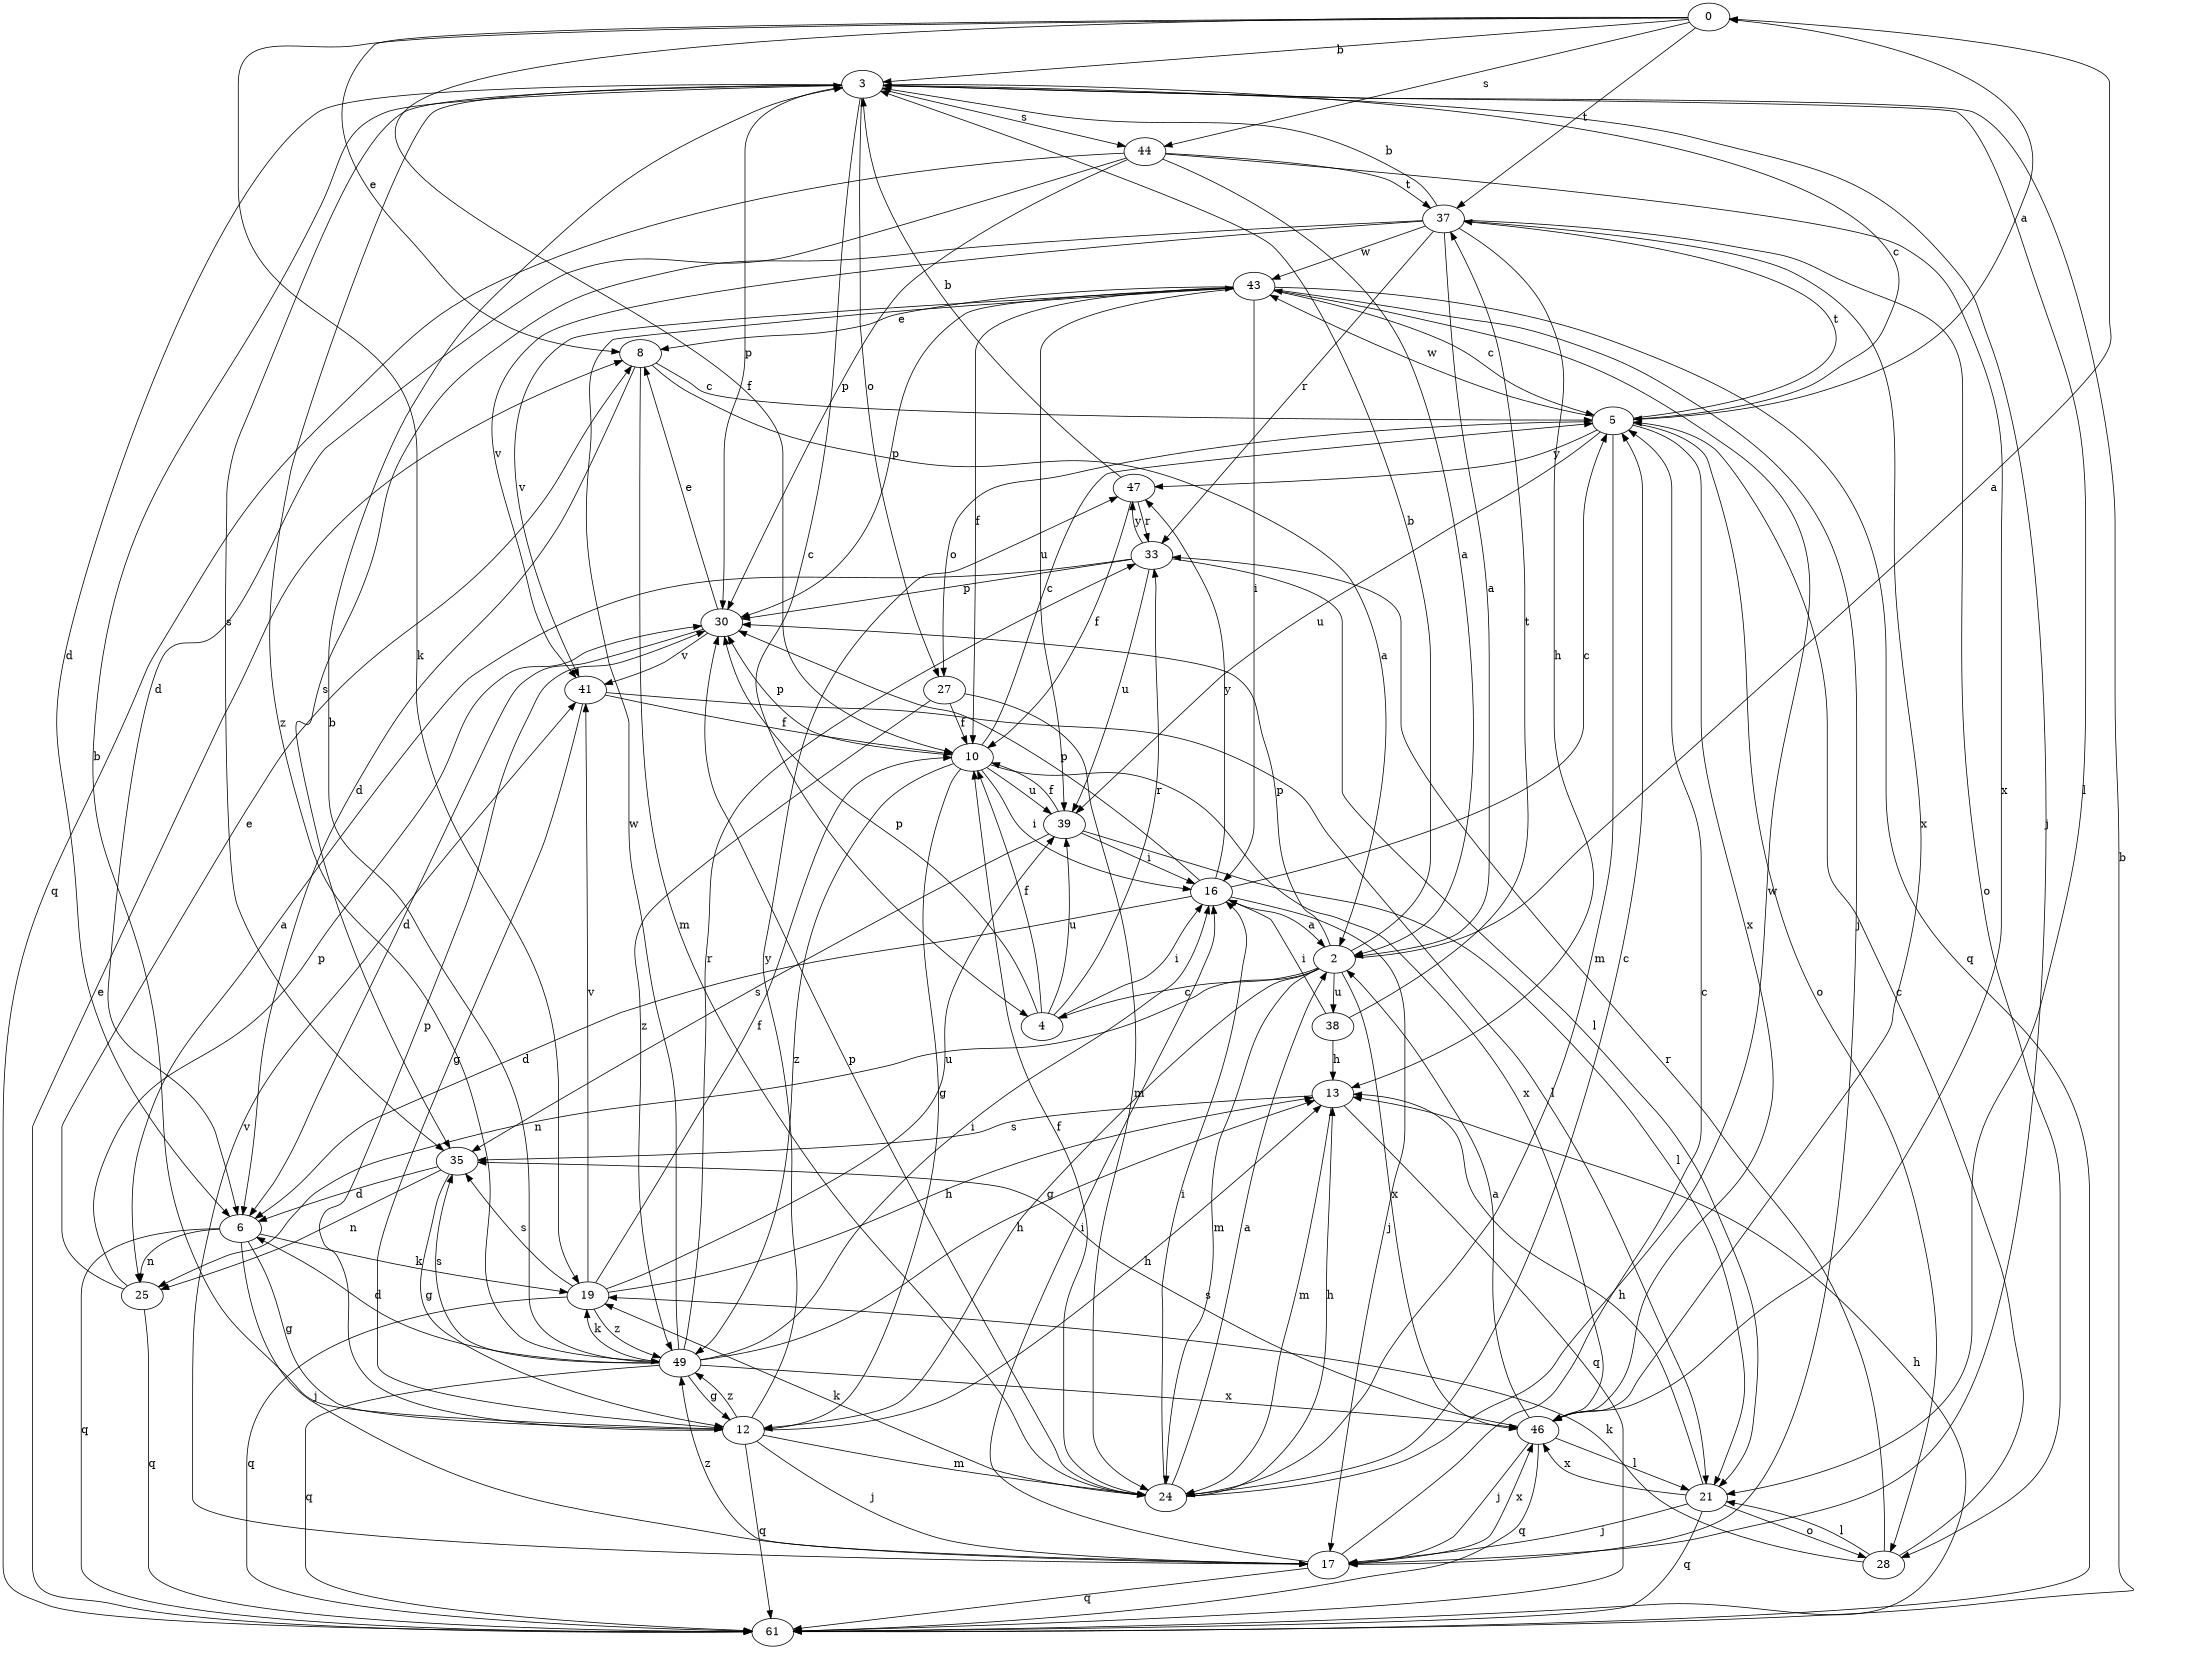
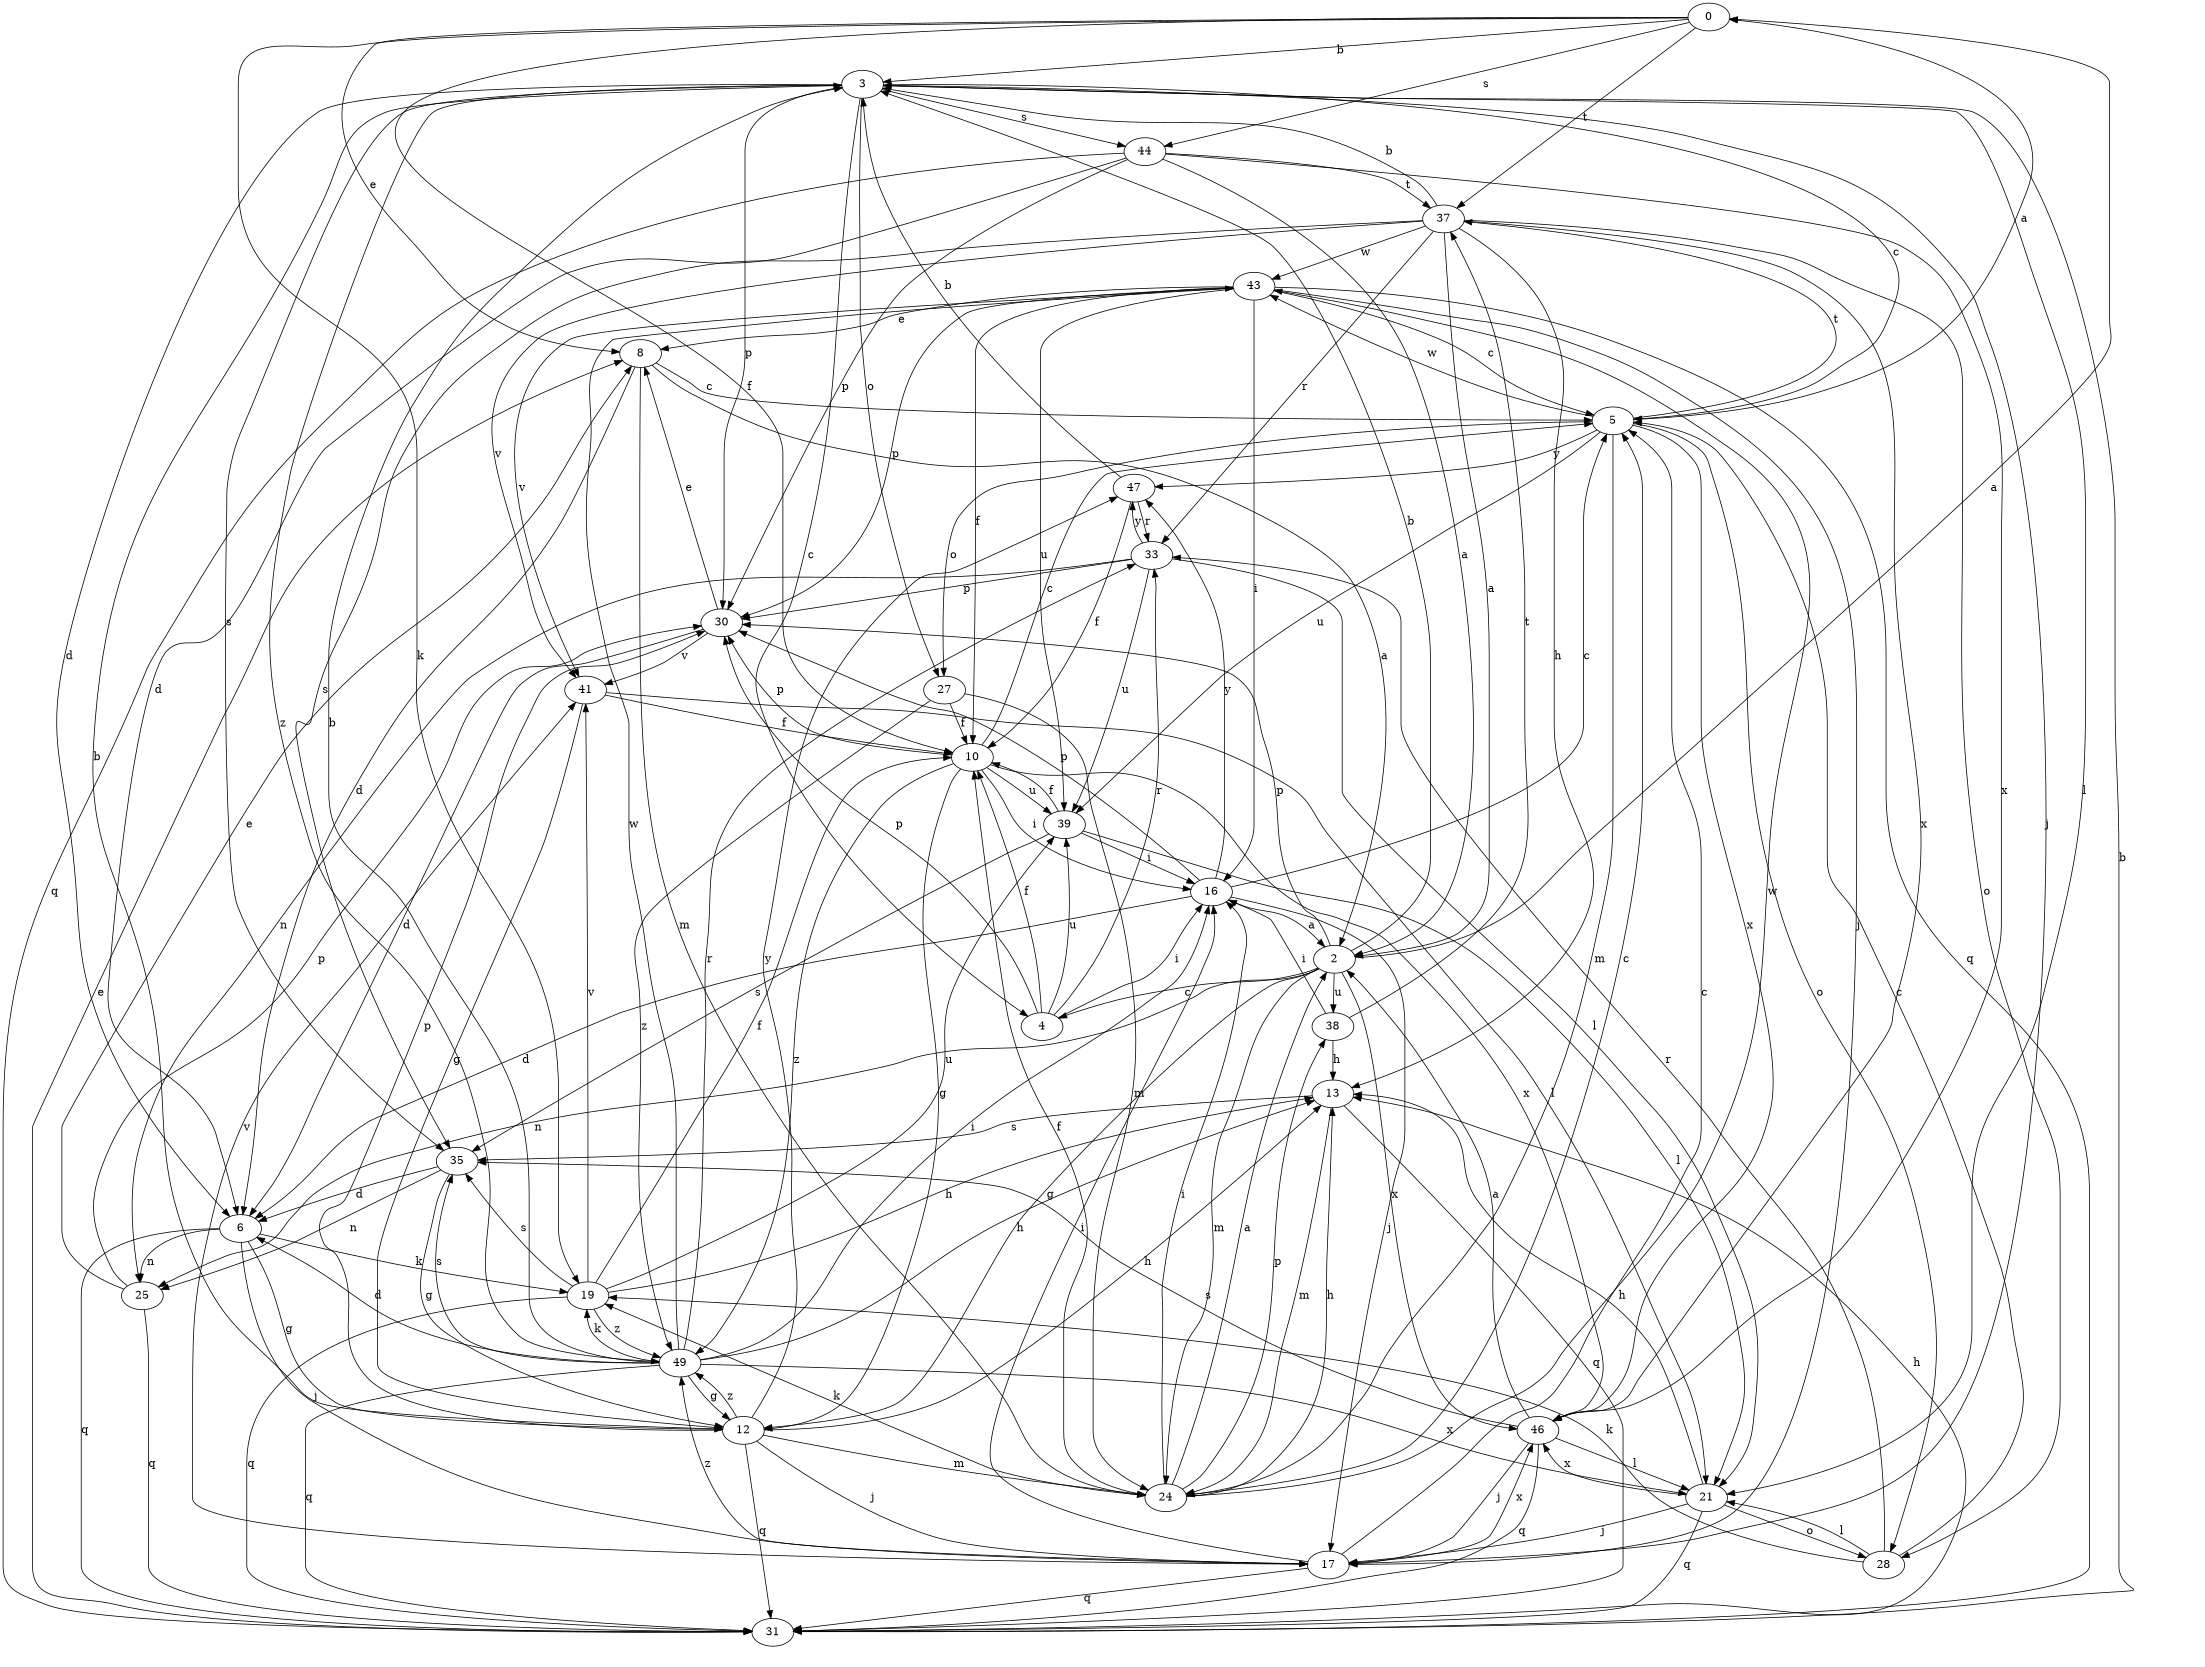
edge "33" -> "25": label "a" -> "n"
edge "24" -> "30": now "24" -> "38"
edge "49" -> "46": now "49" -> "21"
node "61": label "61" -> "31"
